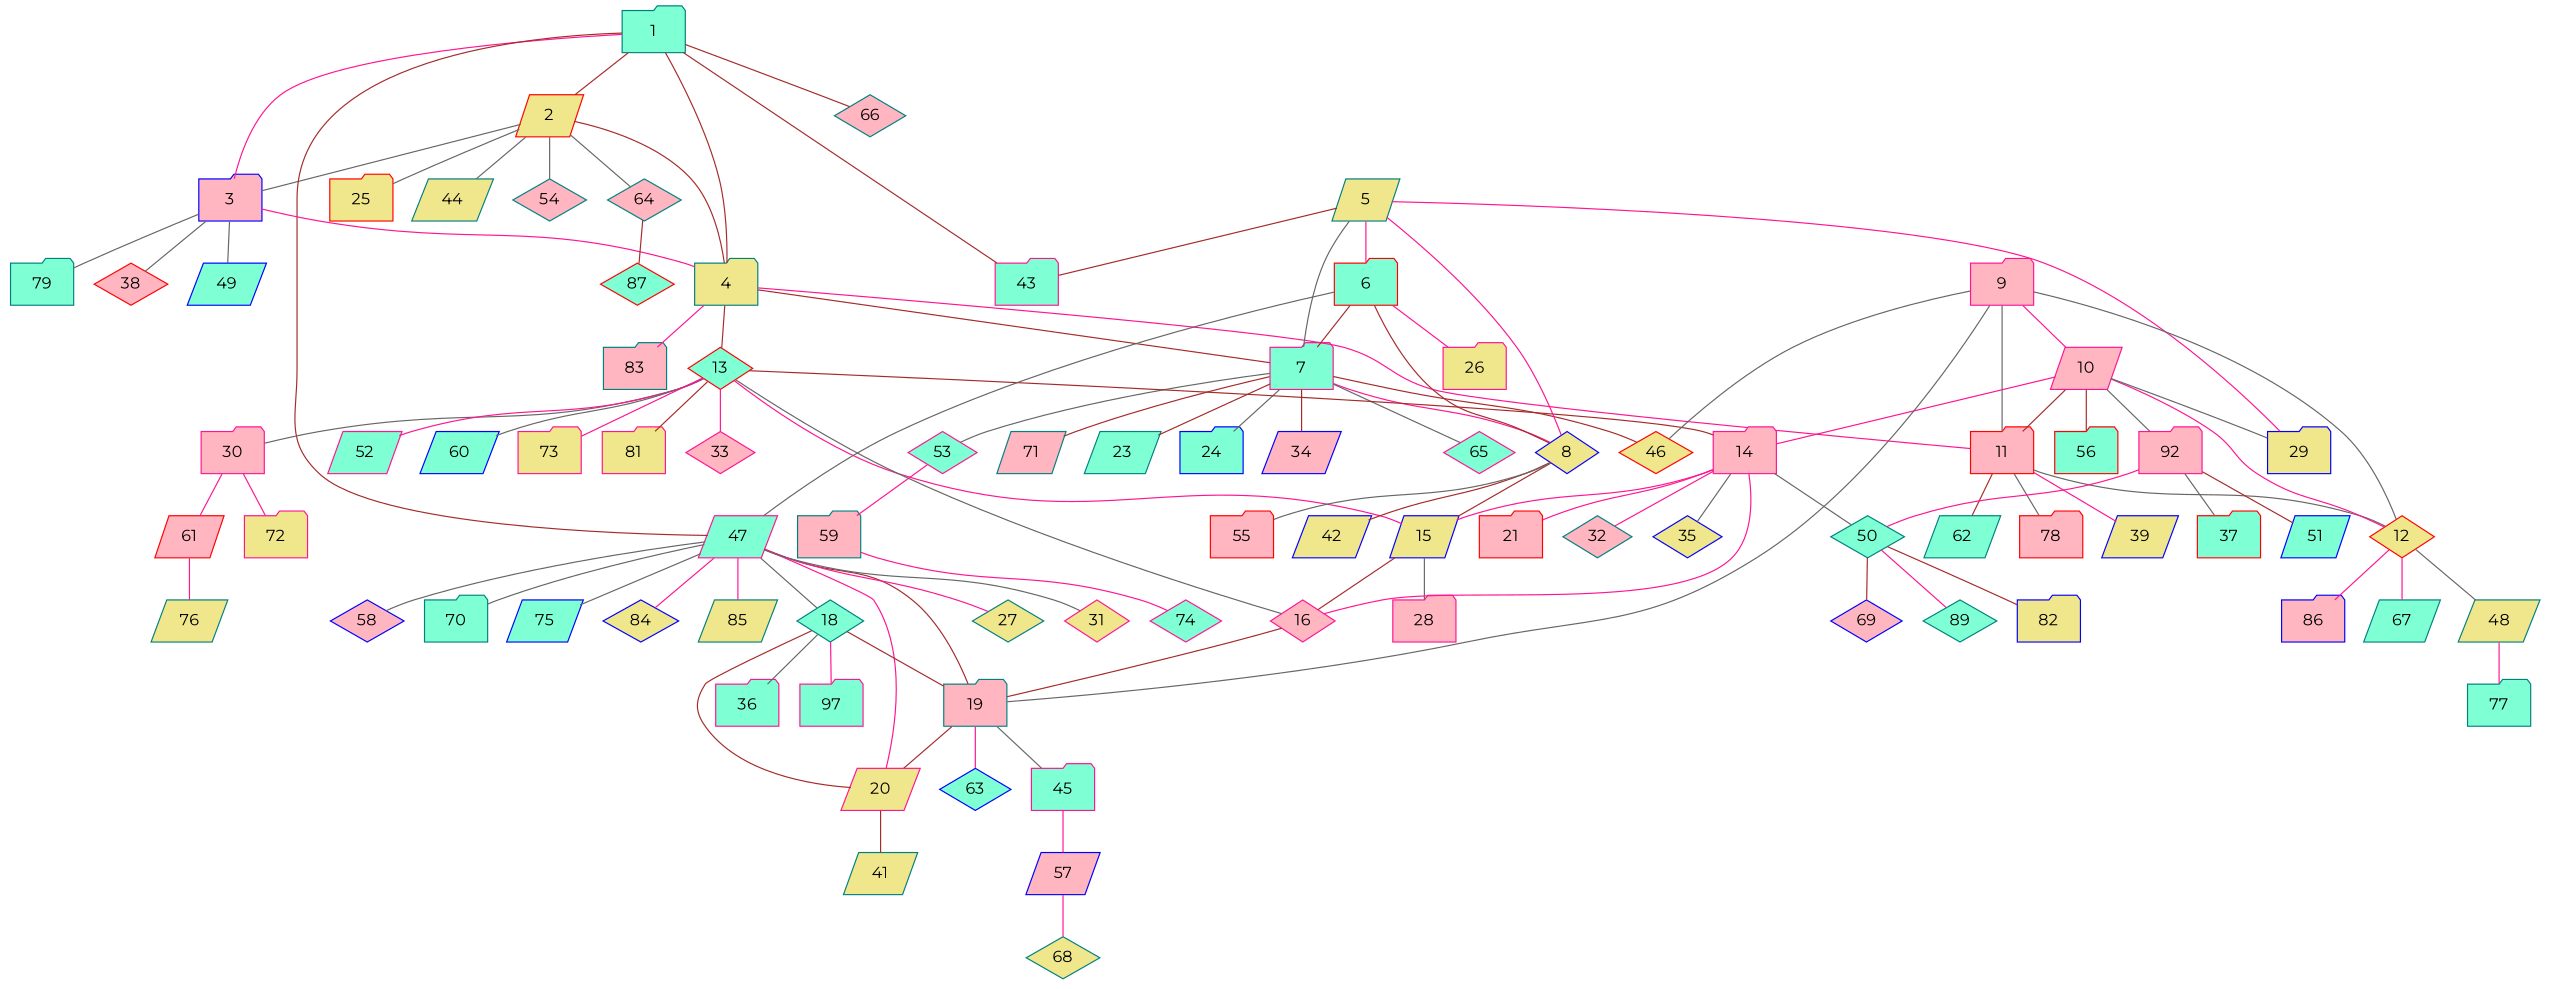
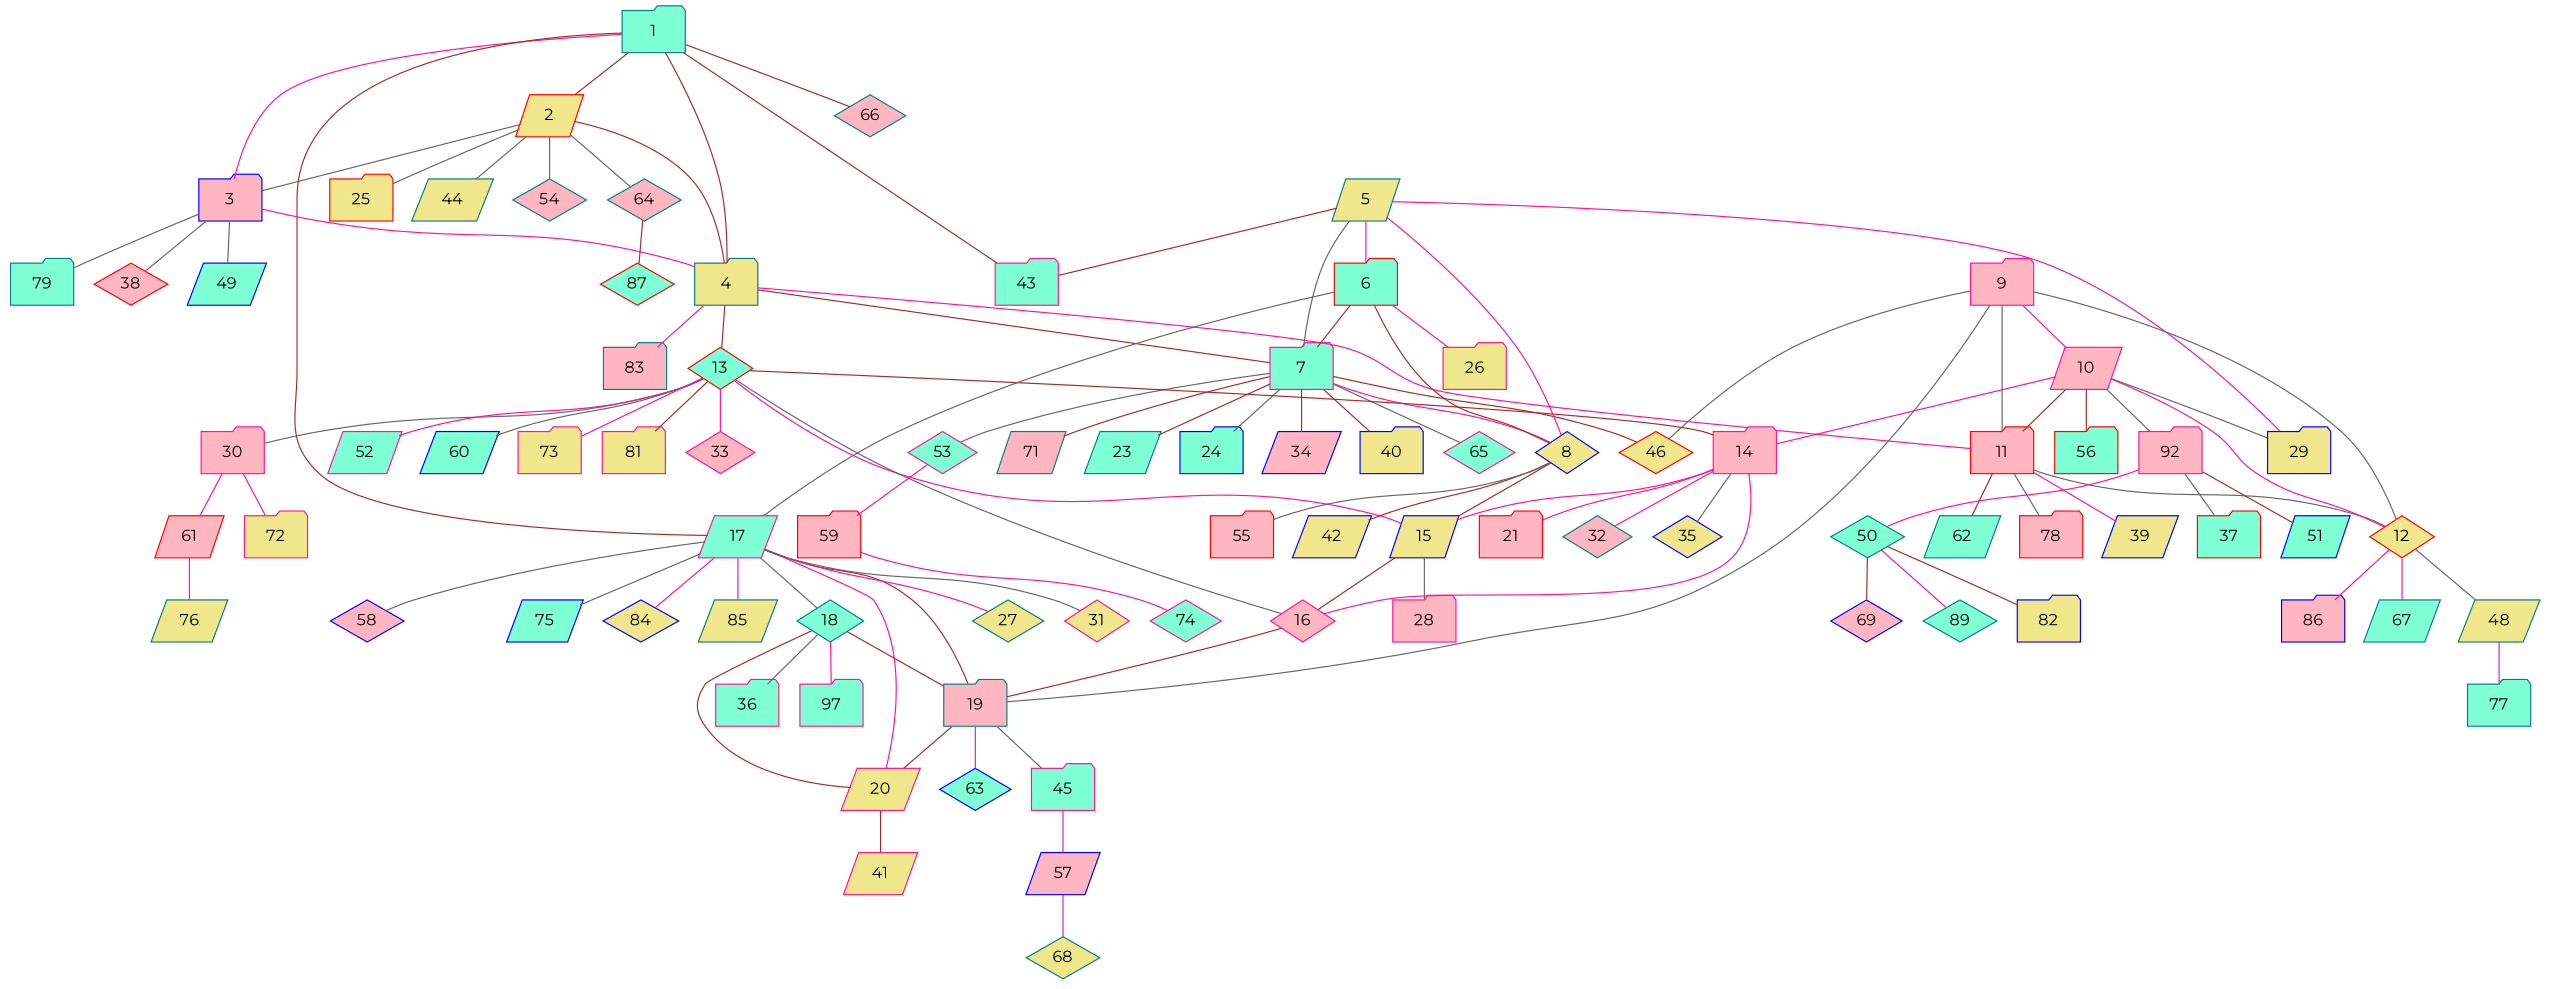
node "40": added
edge "14" -- "50": removed
node "47": label "47" -> "17"
node "59": color teal -> red
node "70": removed
node "41": color teal -> deeppink
